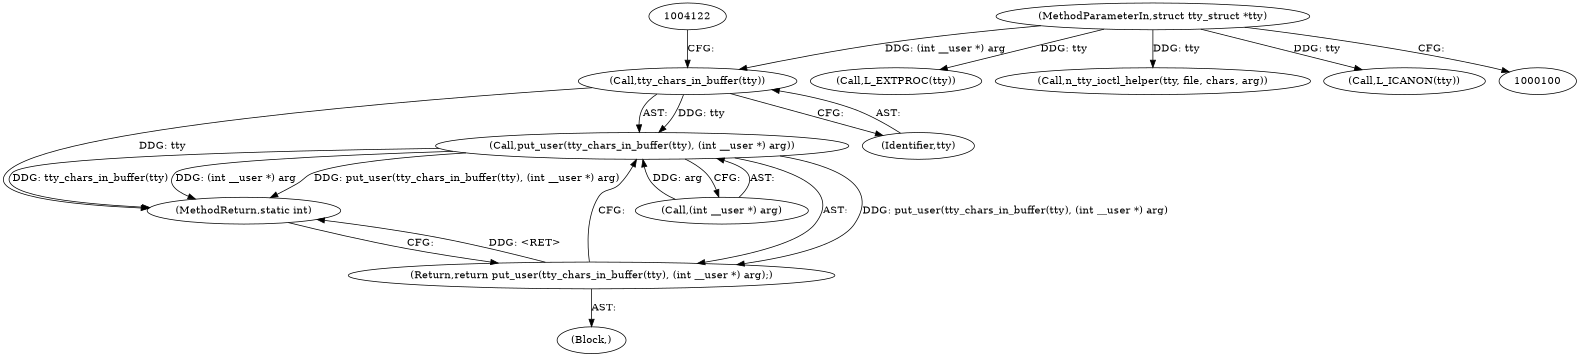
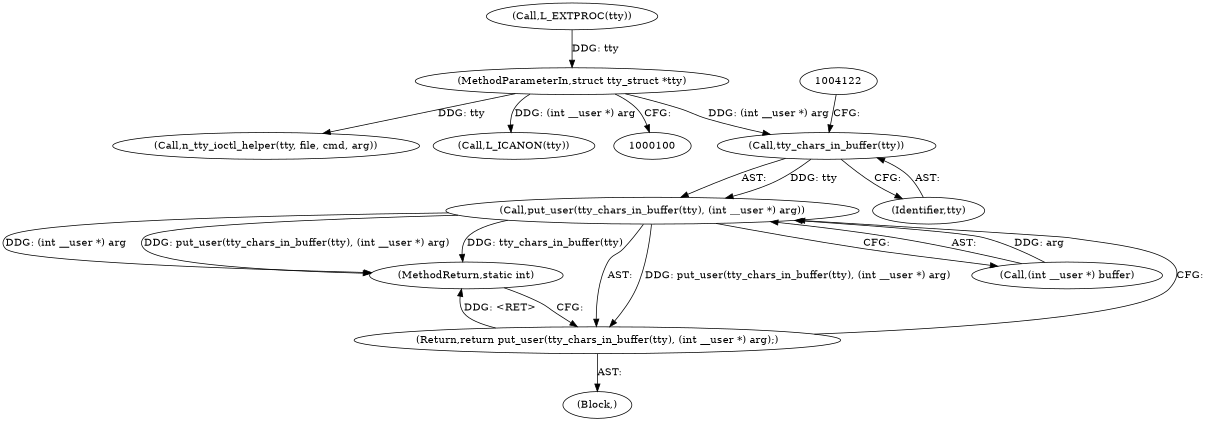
edge "(MethodParameterIn,struct tty_struct *tty)" -> "(Call,L_EXTPROC(tty))": reversed
edge "(MethodParameterIn,struct tty_struct *tty)" -> "(Call,L_ICANON(tty))": label "DDG: tty" -> "DDG: (int __user *) arg"
node "(Call,n_tty_ioctl_helper(tty, file, chars, arg))": label "(Call,n_tty_ioctl_helper(tty, file, chars, arg))" -> "(Call,n_tty_ioctl_helper(tty, file, cmd, arg))"
edge "(Call,tty_chars_in_buffer(tty))" -> "(MethodReturn,static int)": removed, label "DDG: tty"
node "(Call,(int __user *) arg)": label "(Call,(int __user *) arg)" -> "(Call,(int __user *) buffer)"
